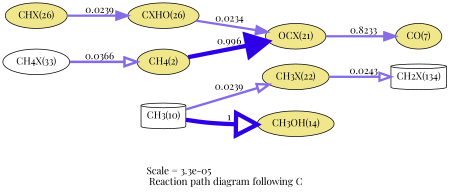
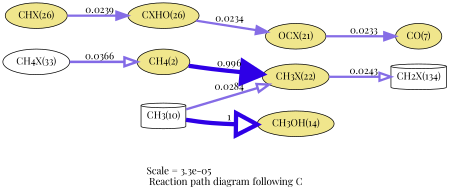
edge "OCX(21)" -> "CO(7)": label " 0.8233" -> " 0.0233"
edge "CH4(2)" -> "OCX(21)": now "CH4(2)" -> "CH3X(22)"
edge "CH3(10)" -> "CH3X(22)": label " 0.0239" -> " 0.0284"
